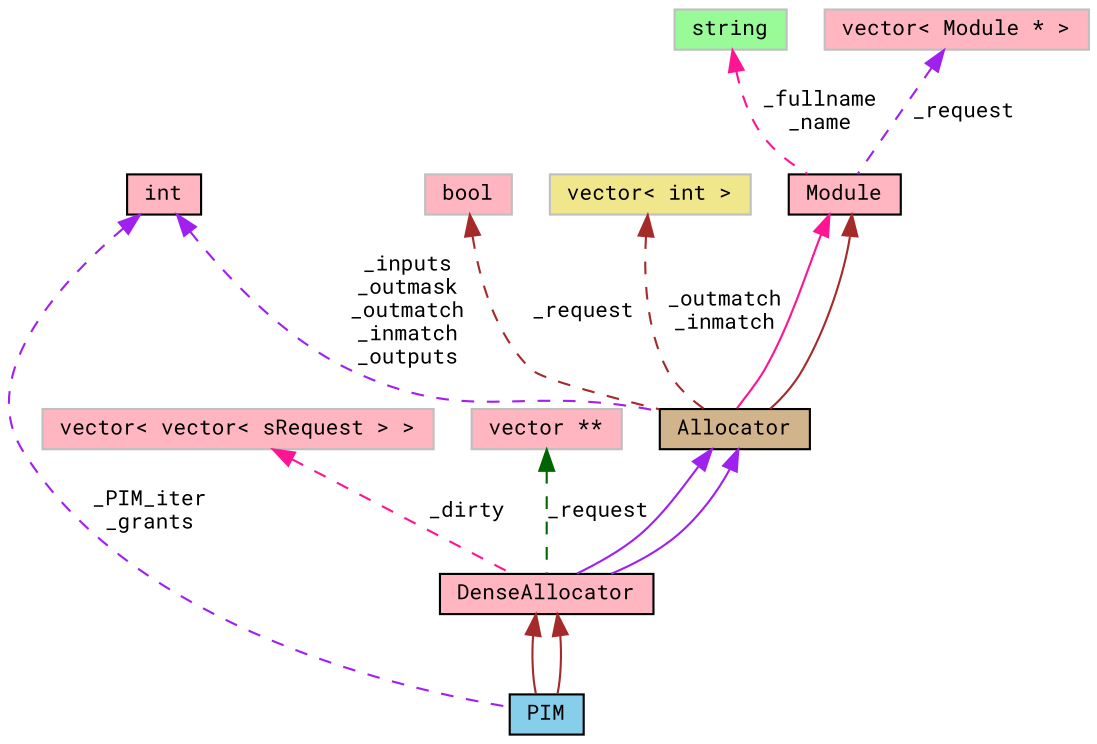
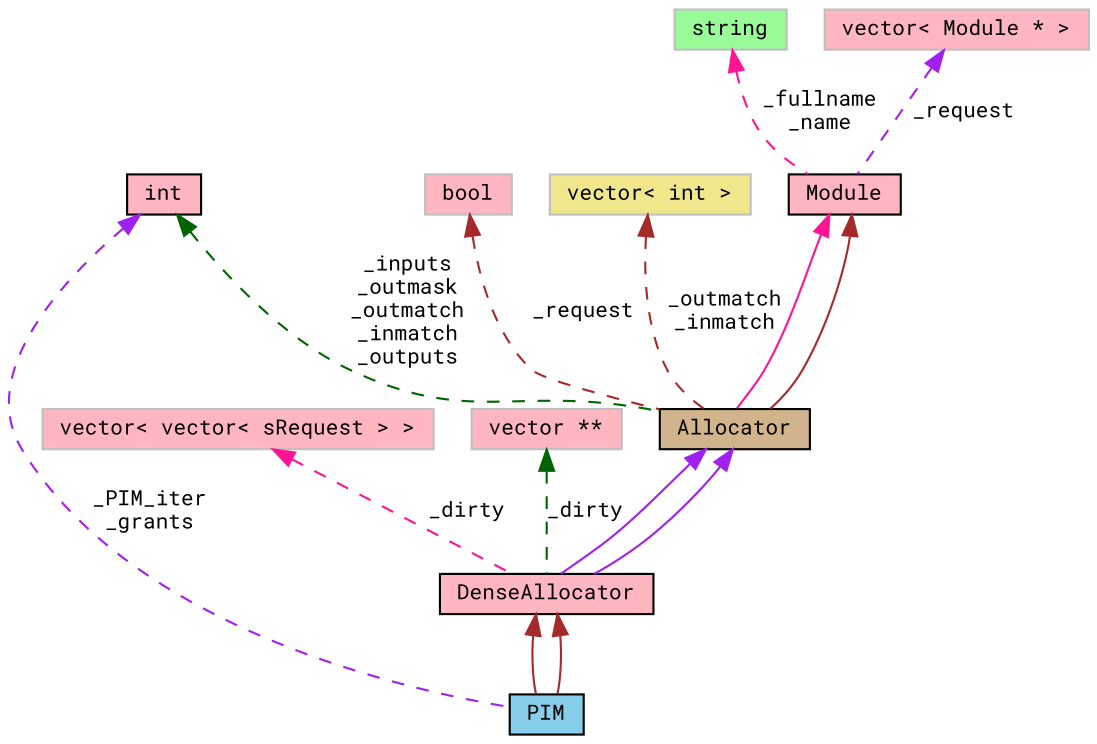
edge "Allocator" -> "int": color purple -> darkgreen
edge "DenseAllocator" -> "vector **": label "_request" -> "_dirty"
